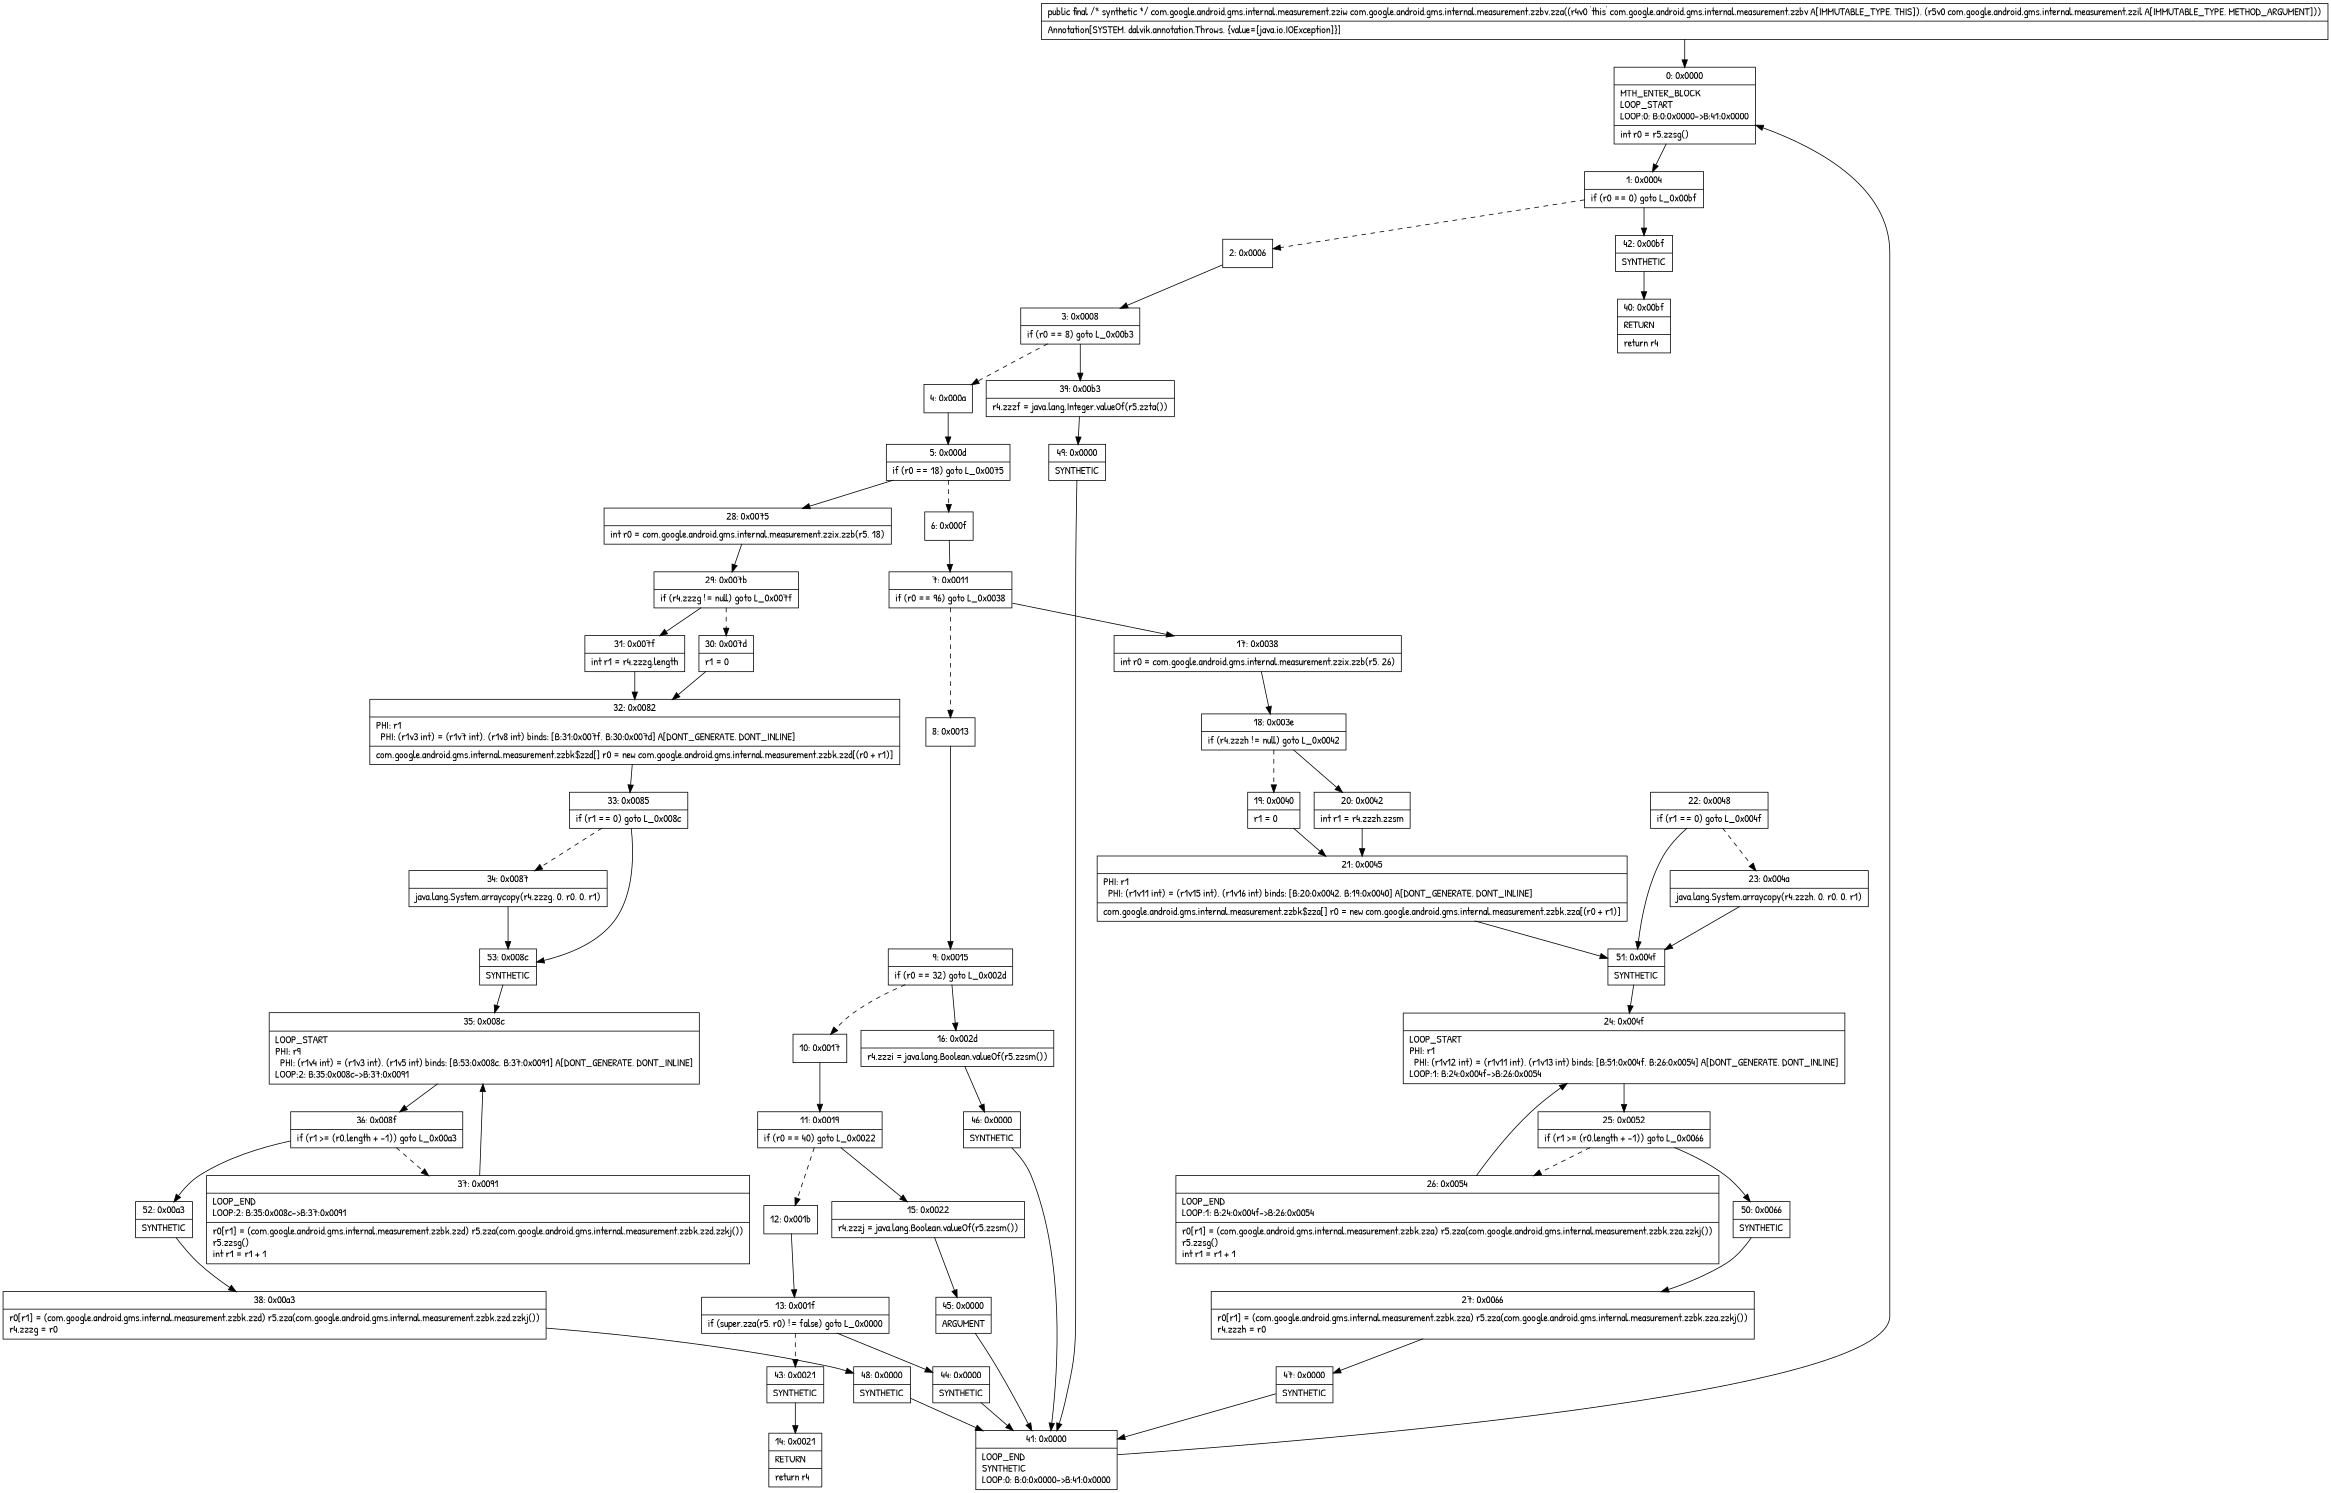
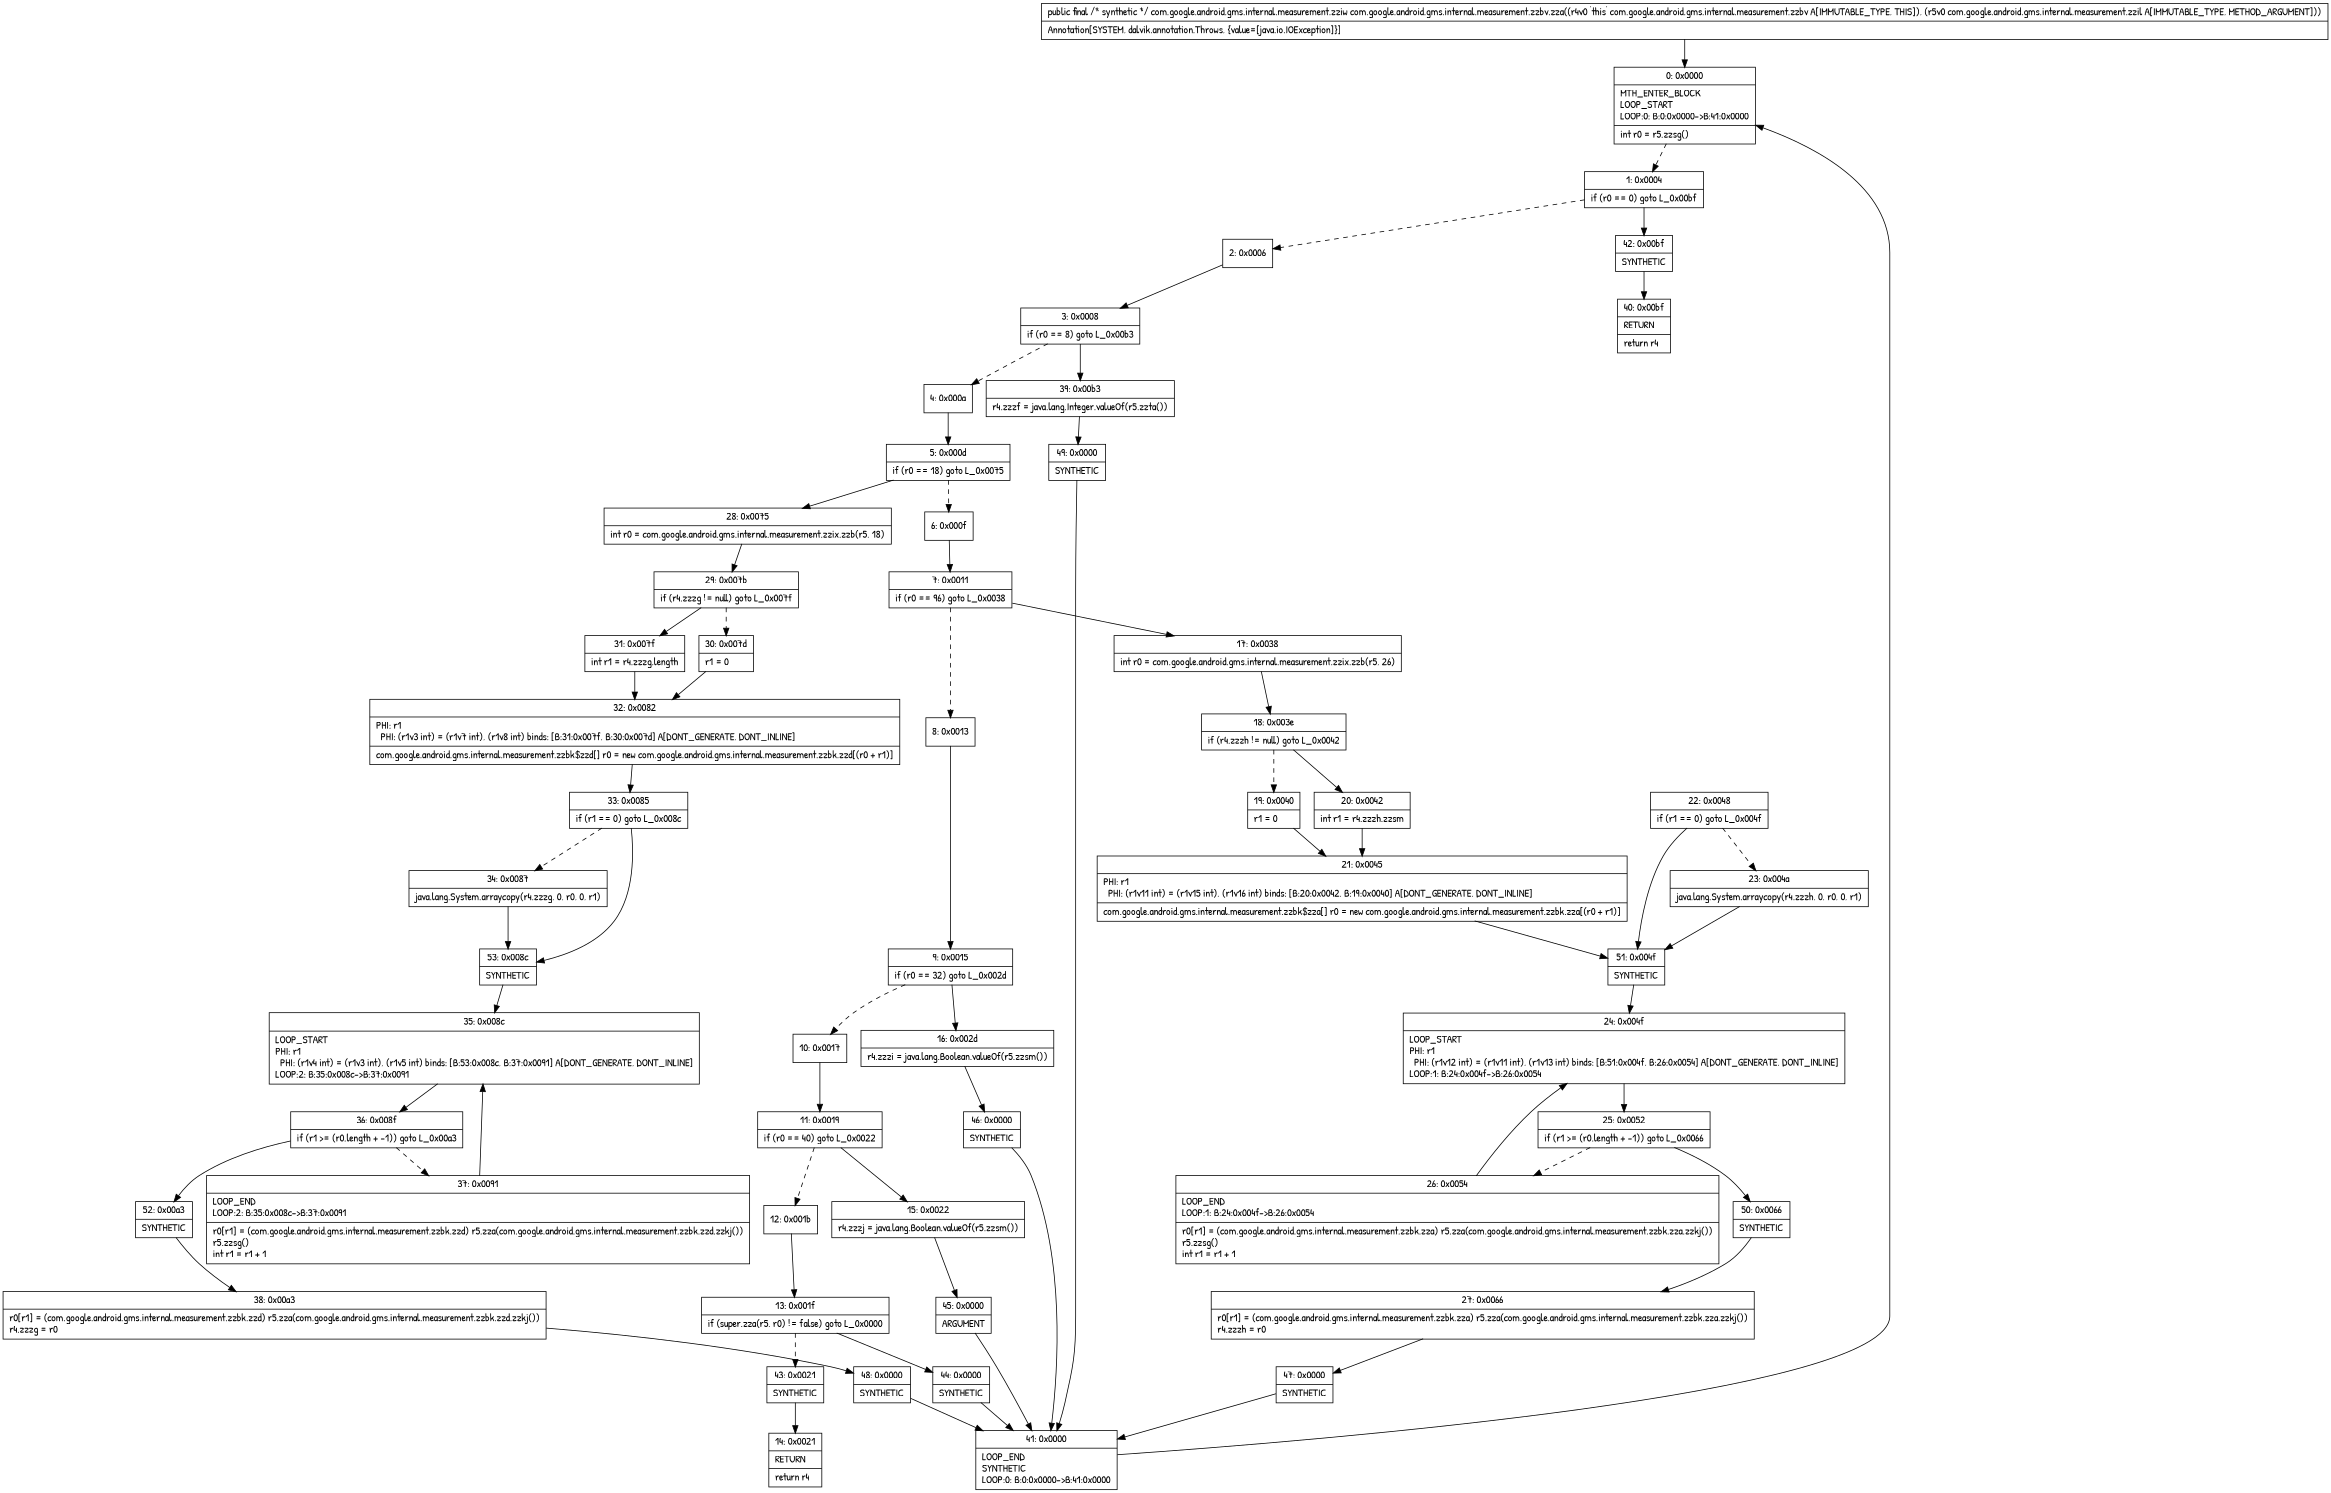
edge "0: 0x0000" -> "1: 0x0004": style solid -> dashed
node "35: 0x008c": text "PHI: r9" -> "PHI: r1"
